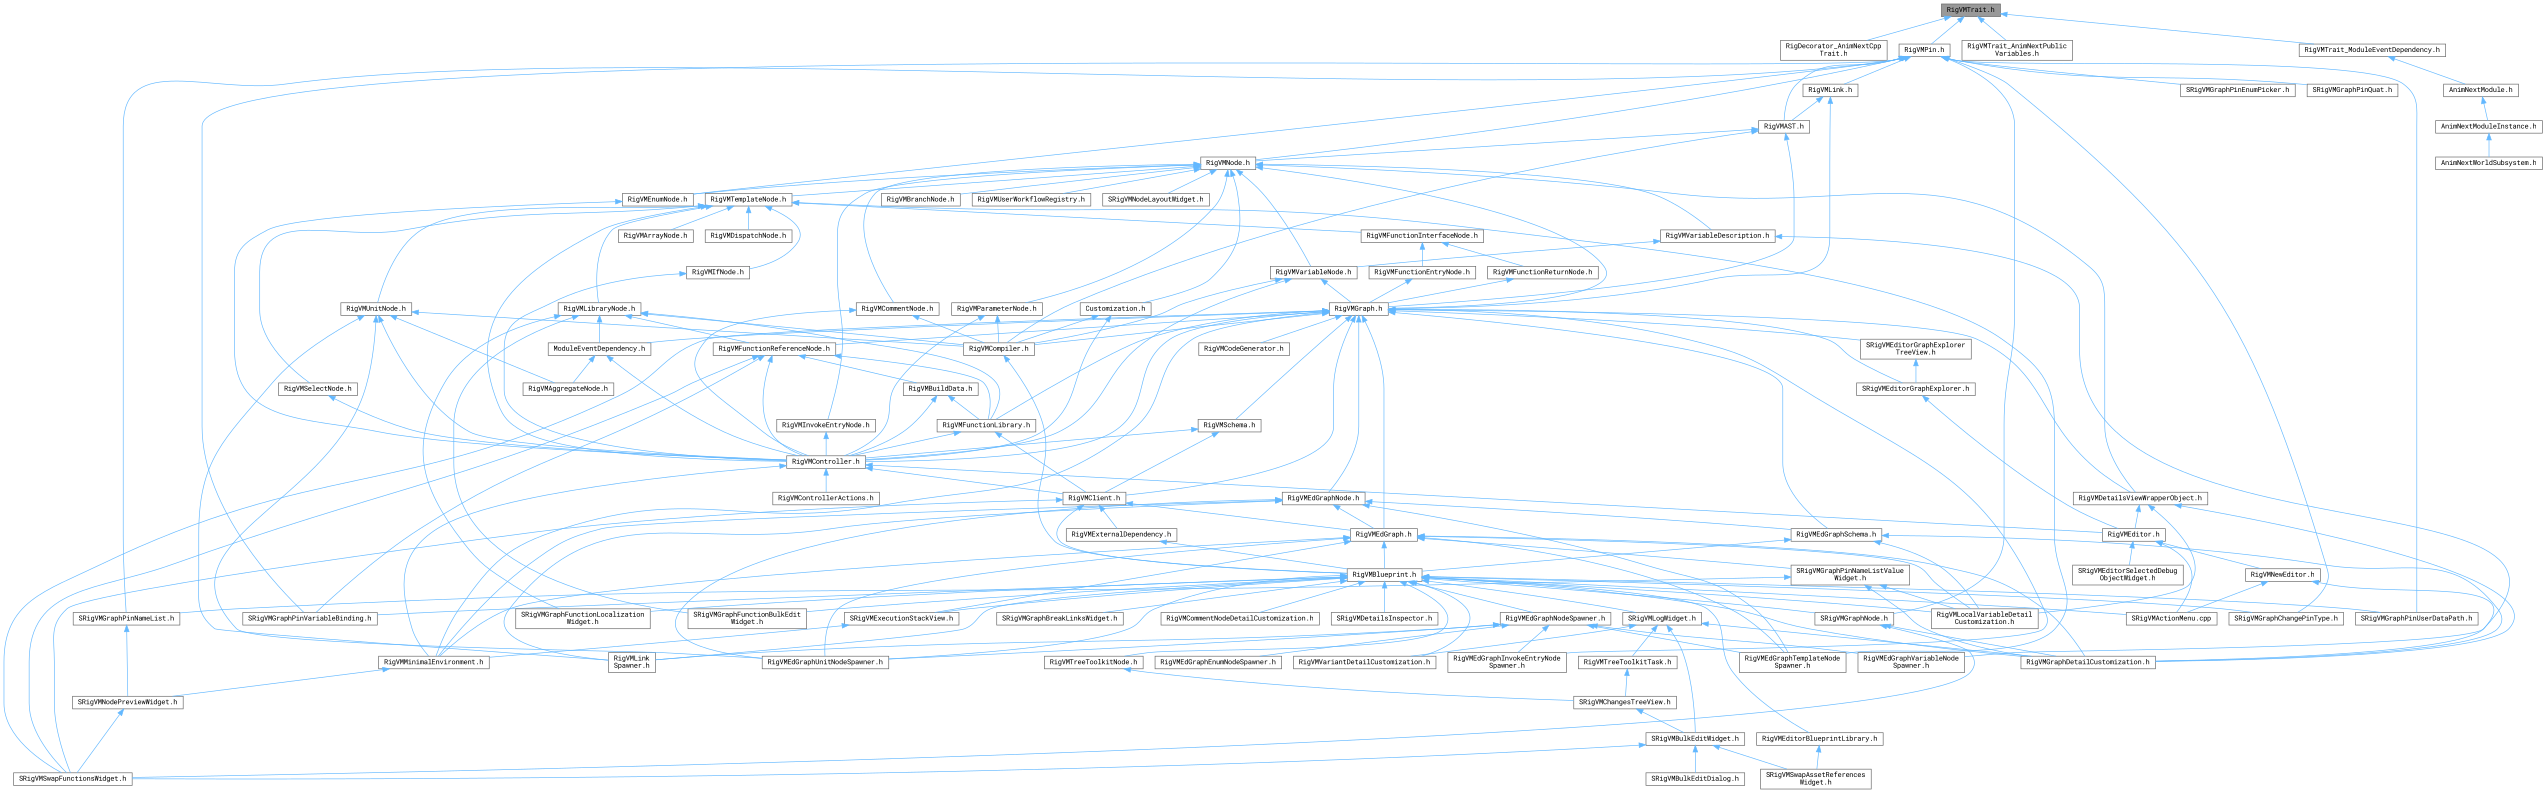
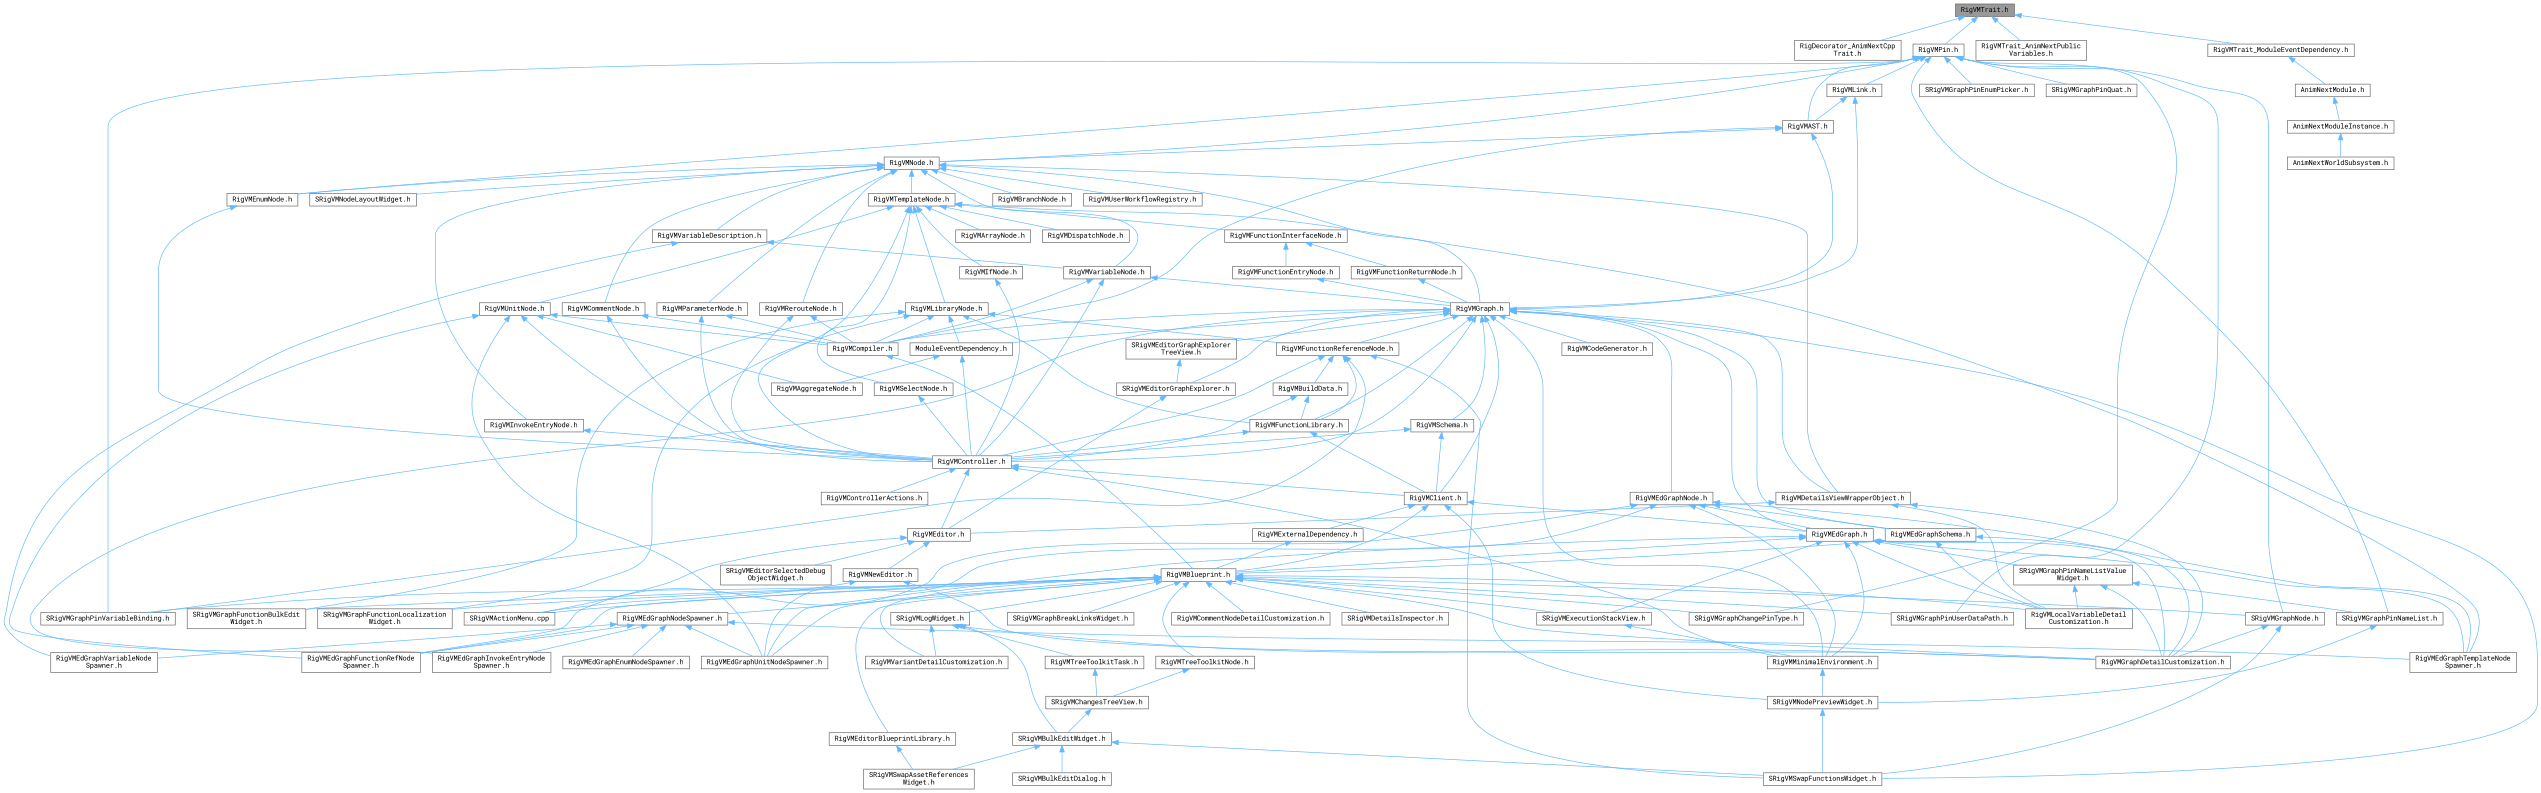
node "Customization.h": label "Customization.h" -> "RigVMRerouteNode.h"
edge "SRigVMSwapFunctionsWidget.h" -> "RigVMClient.h": now "SRigVMNodePreviewWidget.h" -> "RigVMClient.h"
node "RigVMLink Spawner.h": label "RigVMLink Spawner.h" -> "RigVMEdGraphFunctionRefNode Spawner.h"
